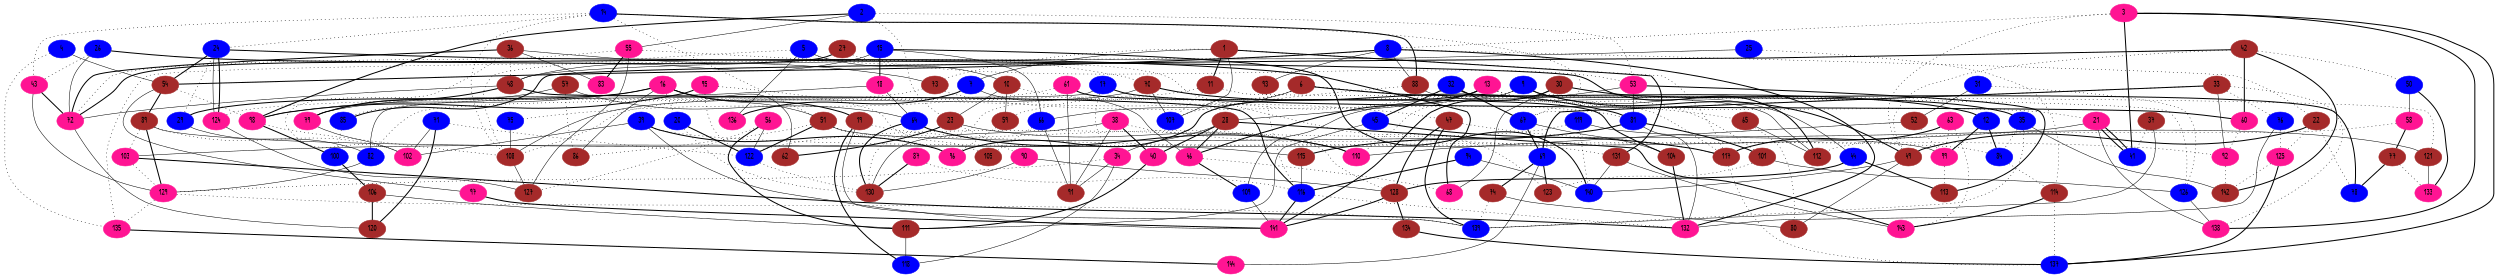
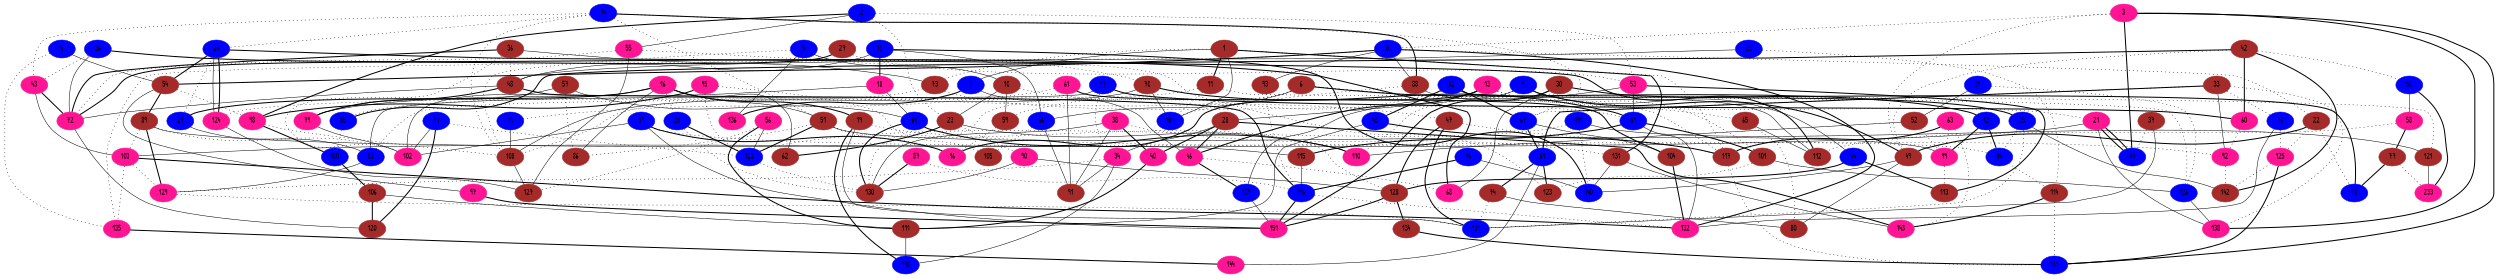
node "83": removed
edge "16" -- "98": now "16" -- "102"
edge "43" -- "129": now "43" -- "103"
node "133": label "133" -> "233"
edge "129" -- "135": now "103" -- "135"
node "141": label "141" -> "151"
